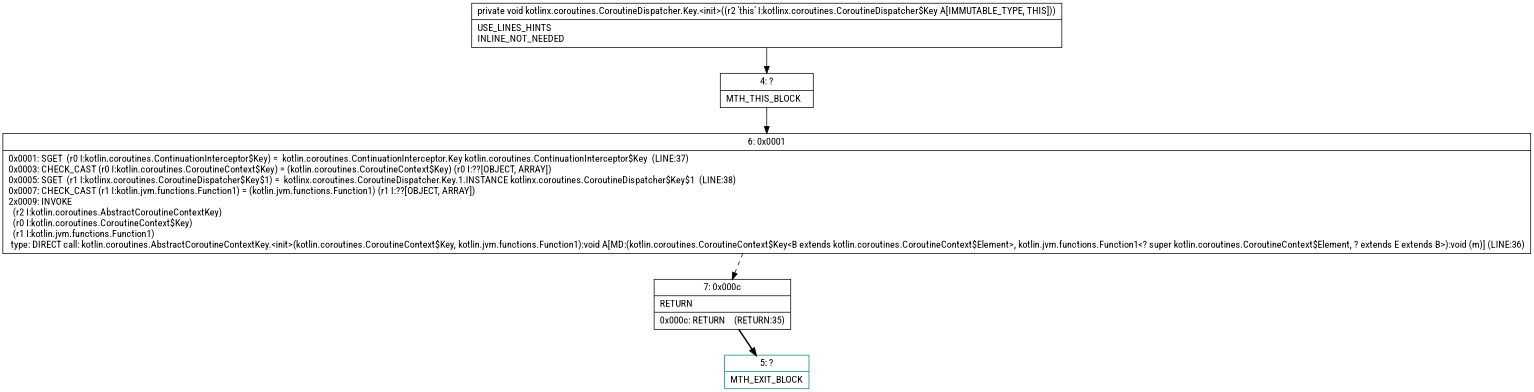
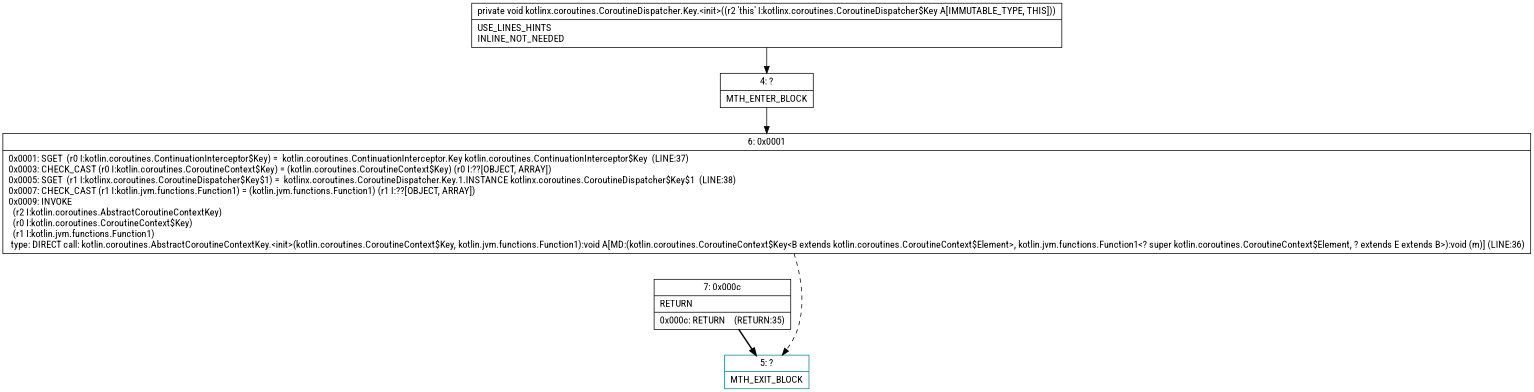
node "4: ?": text "MTH_THIS_BLOCK" -> "MTH_ENTER_BLOCK"
node "6: 0x0001": text "2x0009: INVOKE" -> "0x0009: INVOKE"
edge "6: 0x0001" -> "7: 0x000c": now "6: 0x0001" -> "5: ?"
